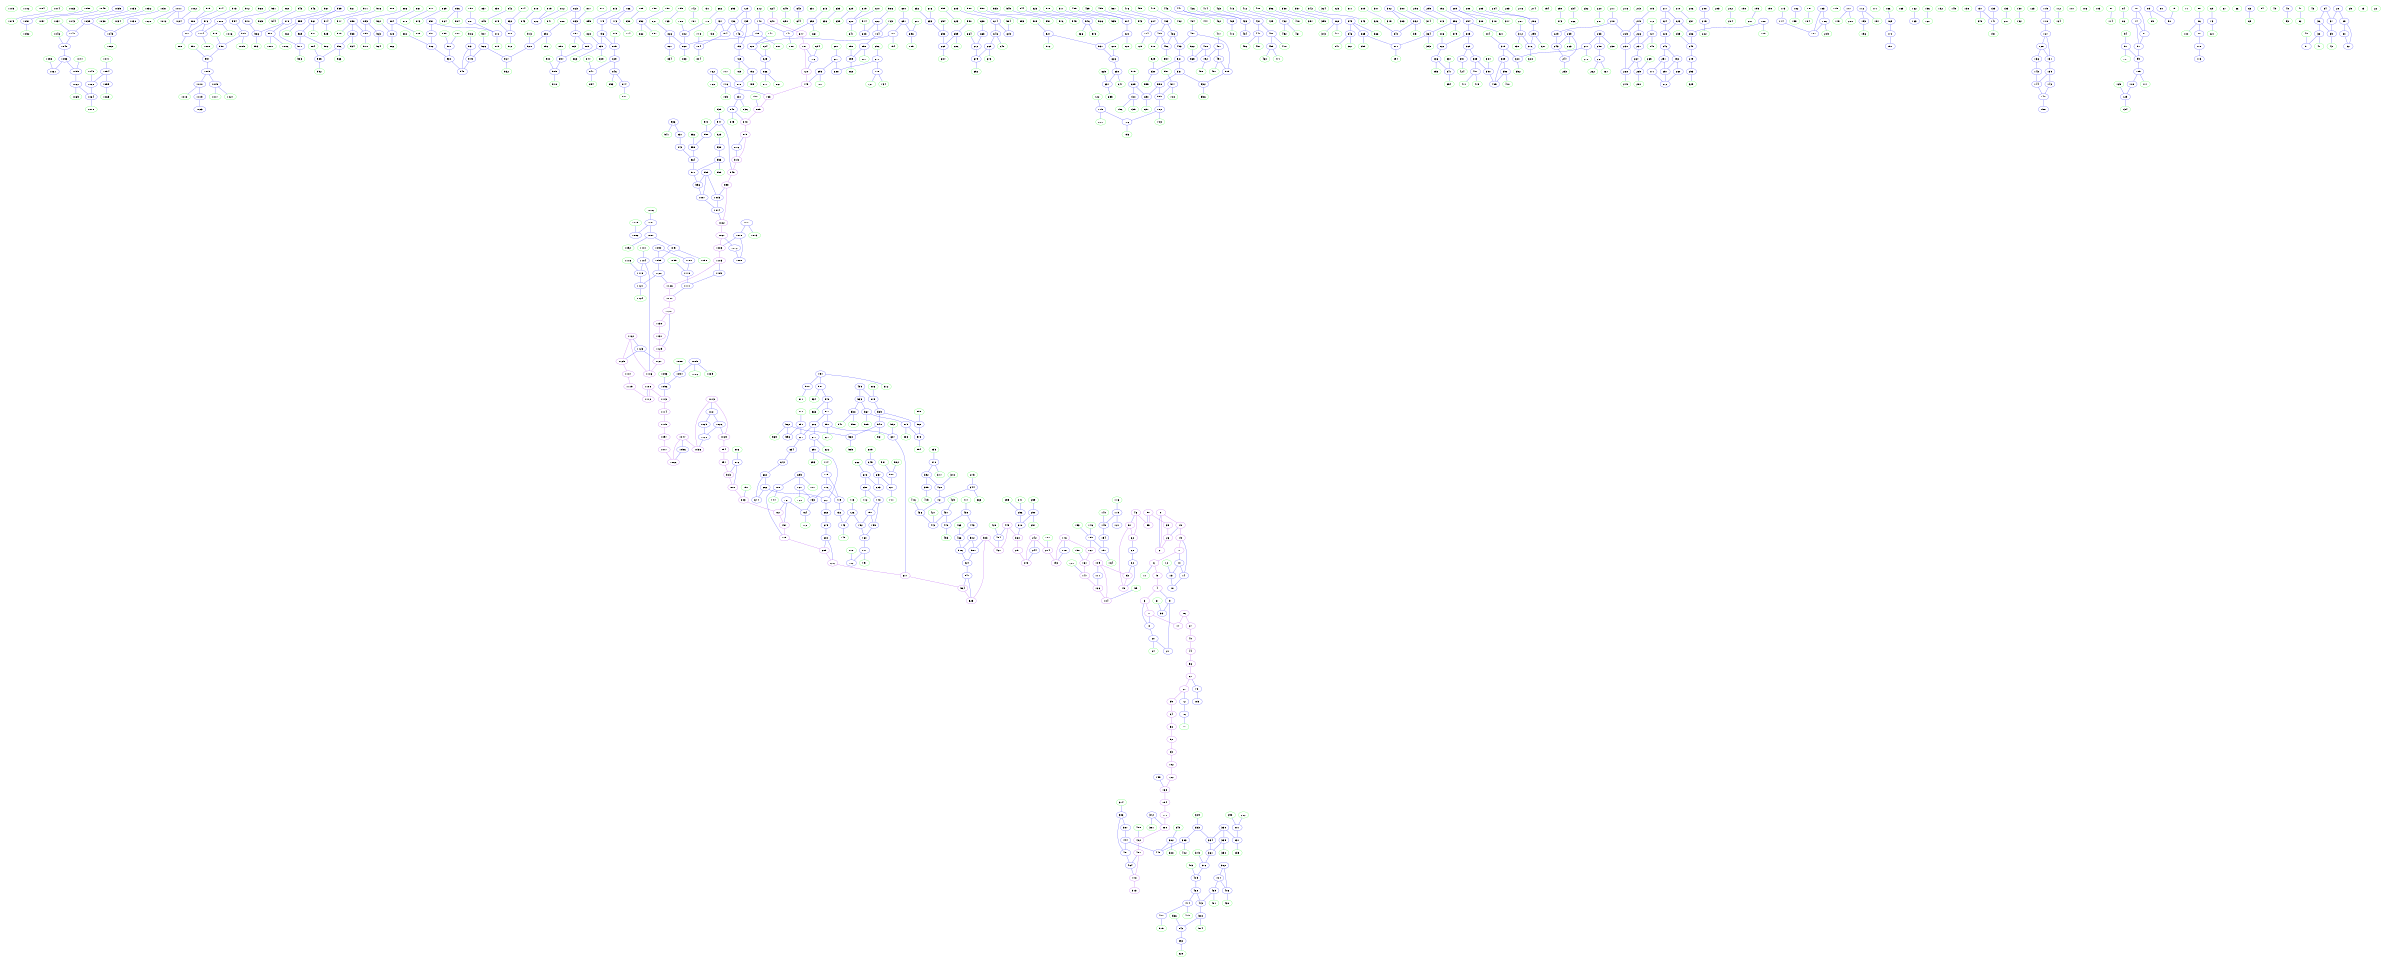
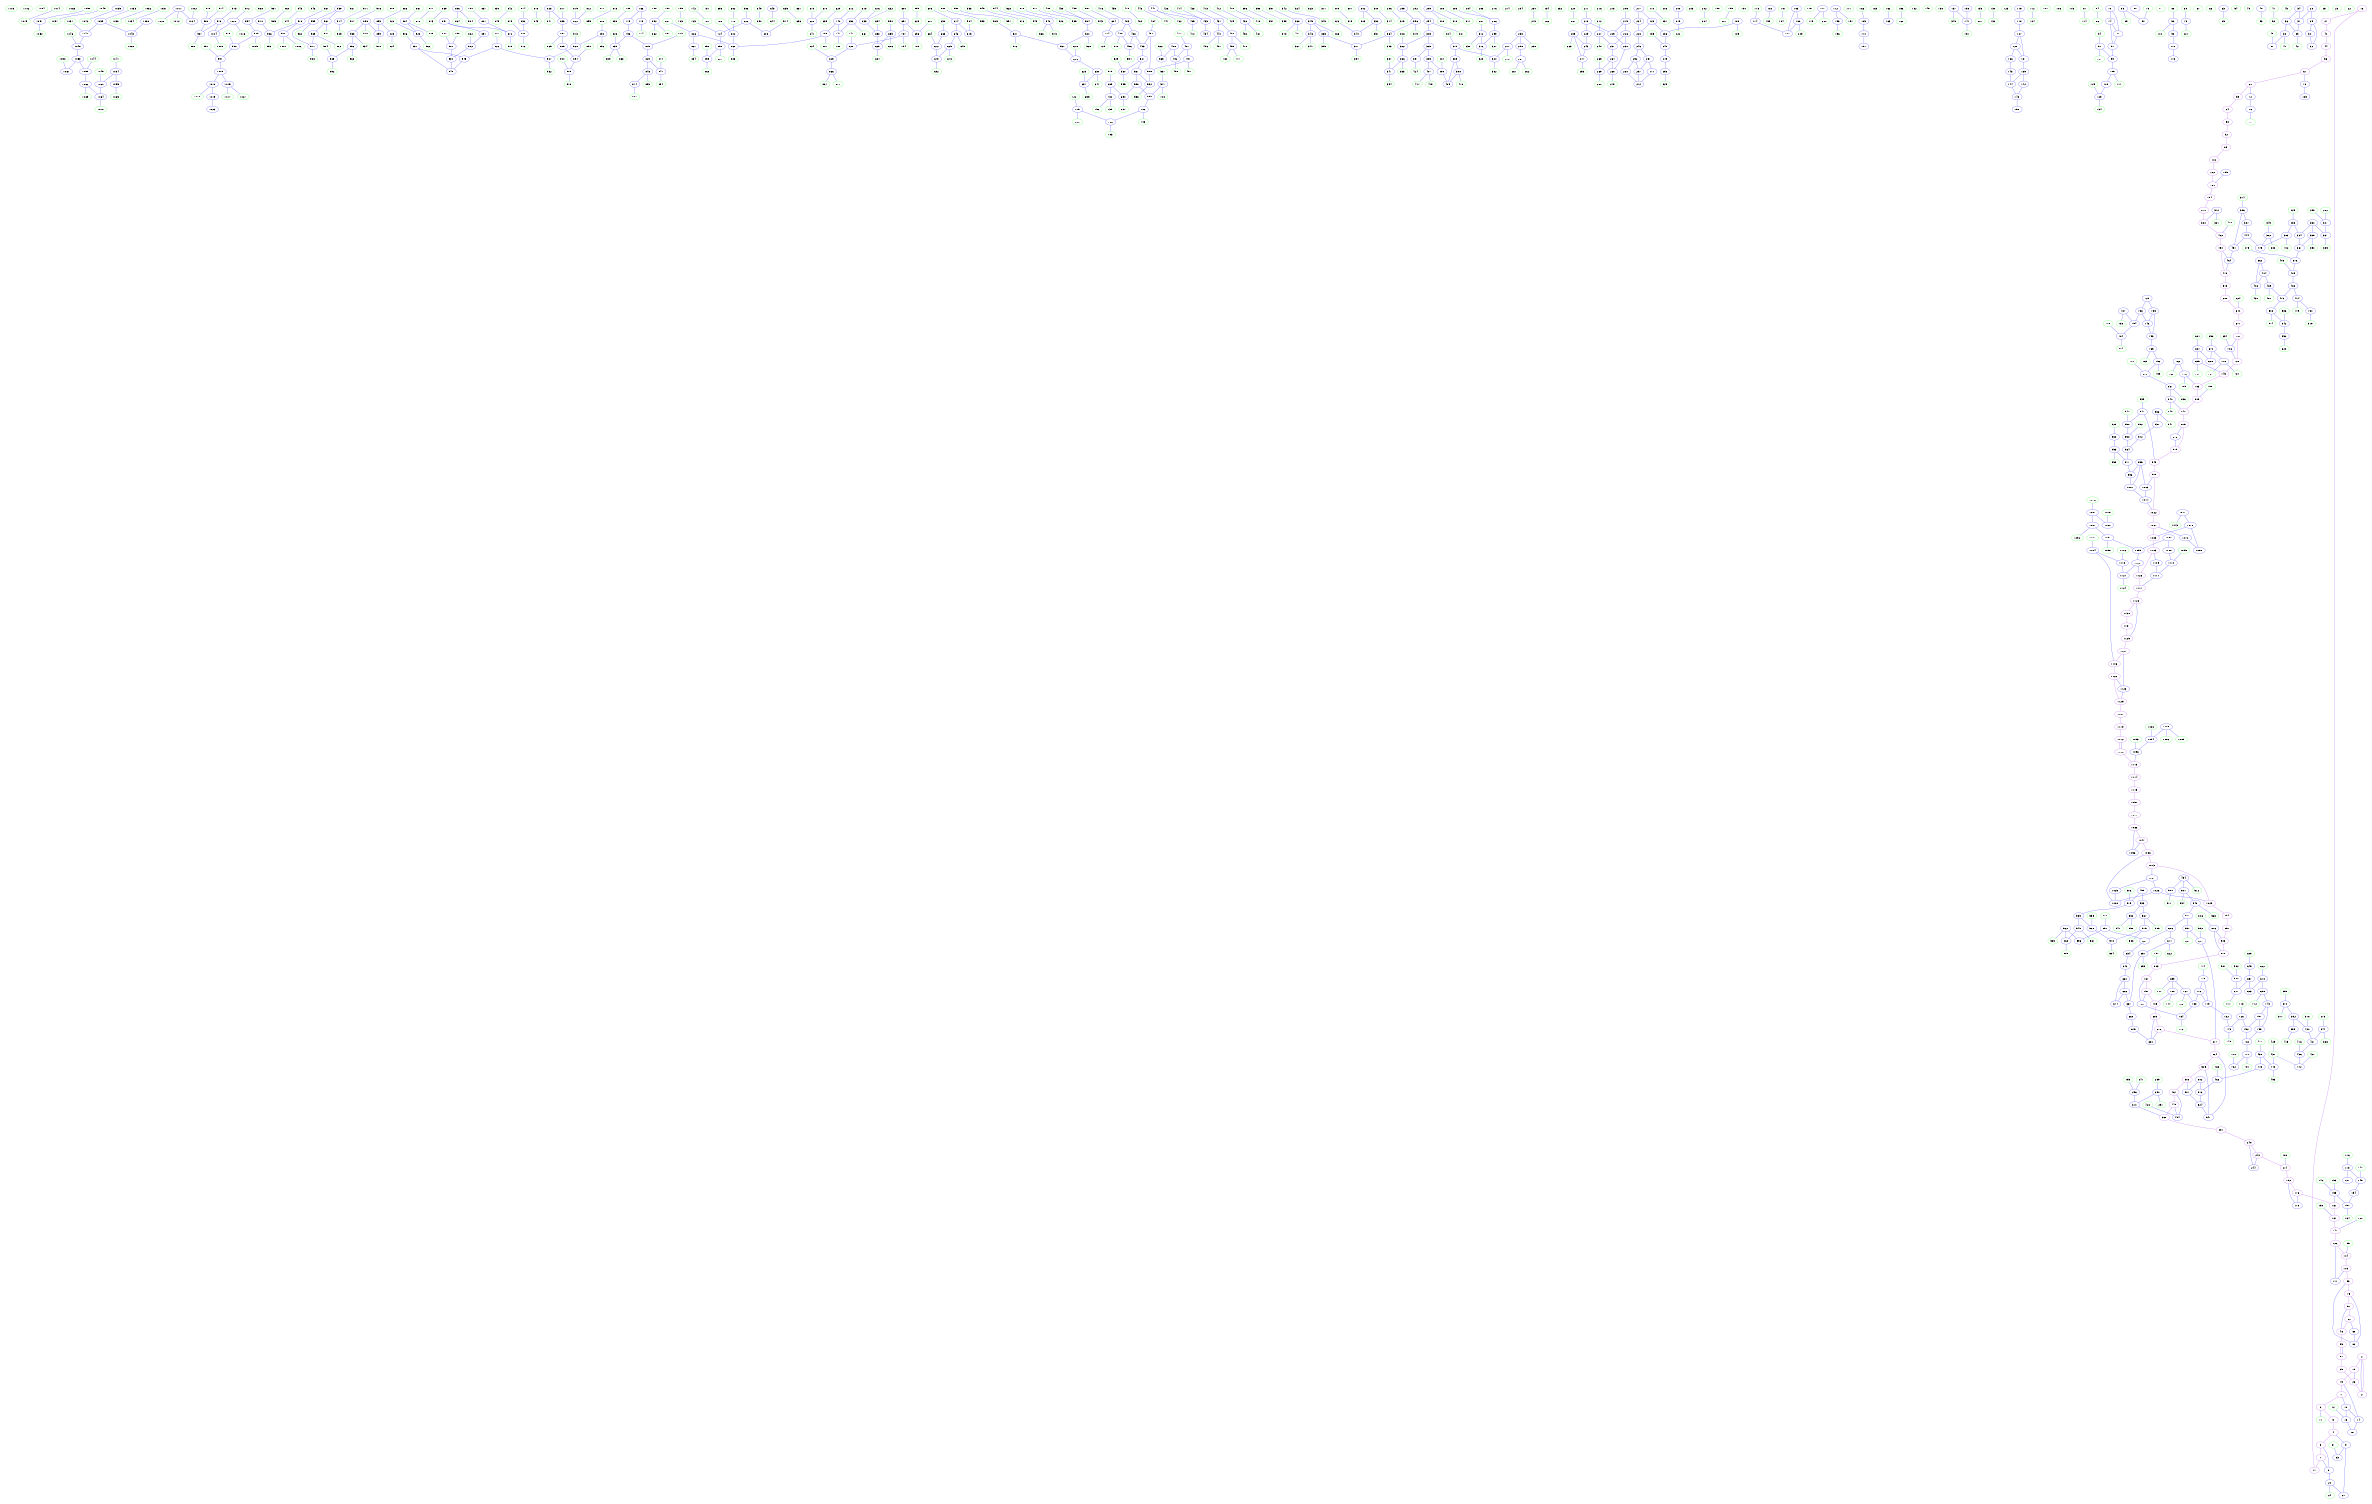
node "608": added
node "437": color blue -> green
